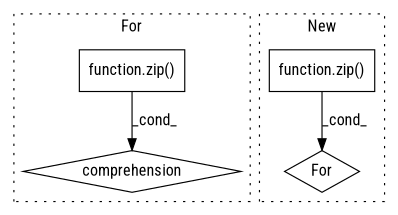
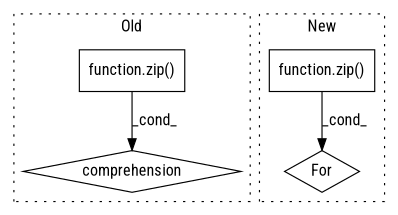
cluster "For": label "For" -> "Old"
